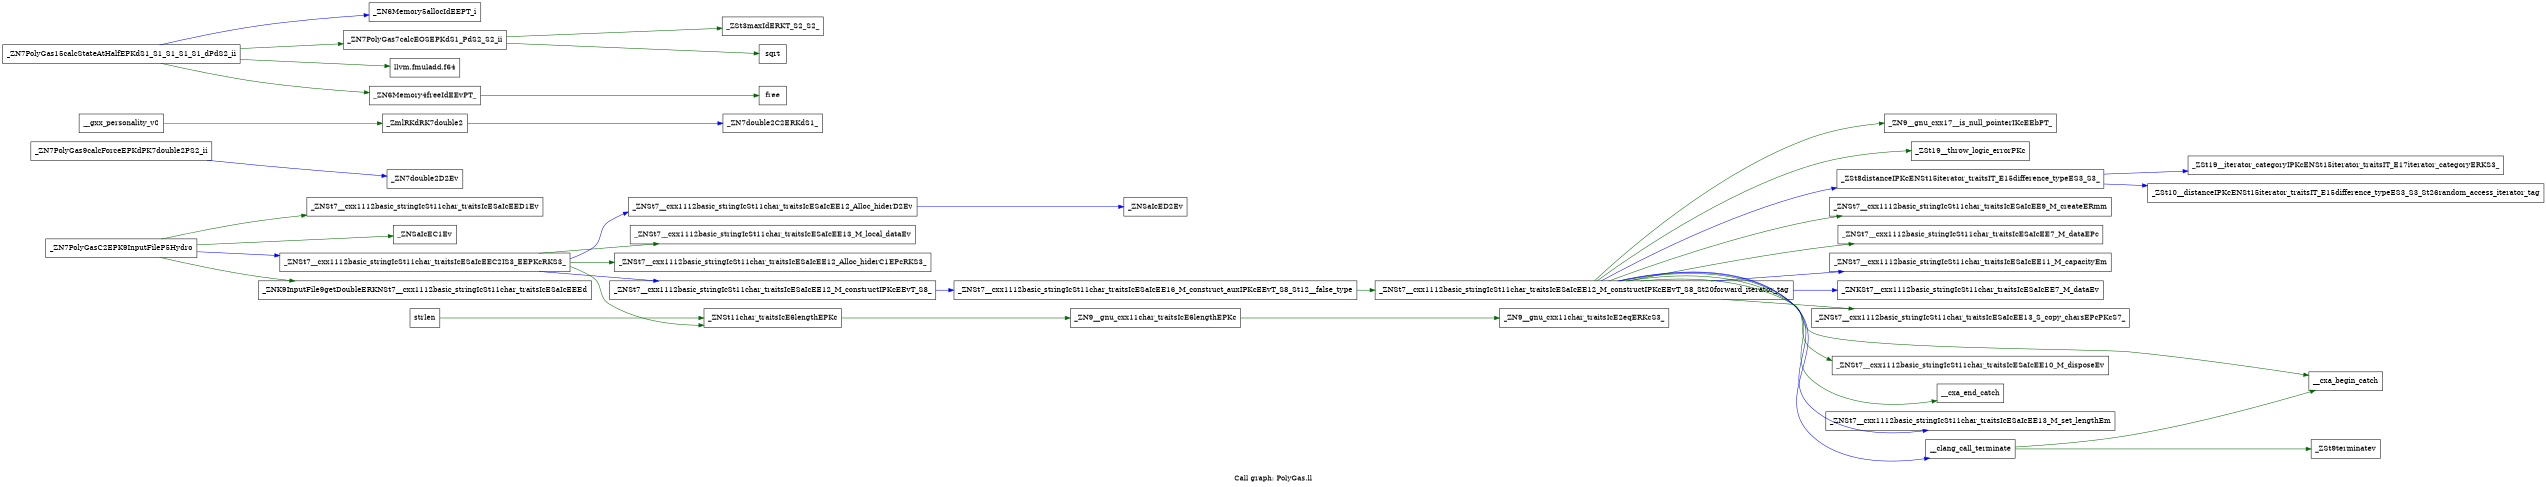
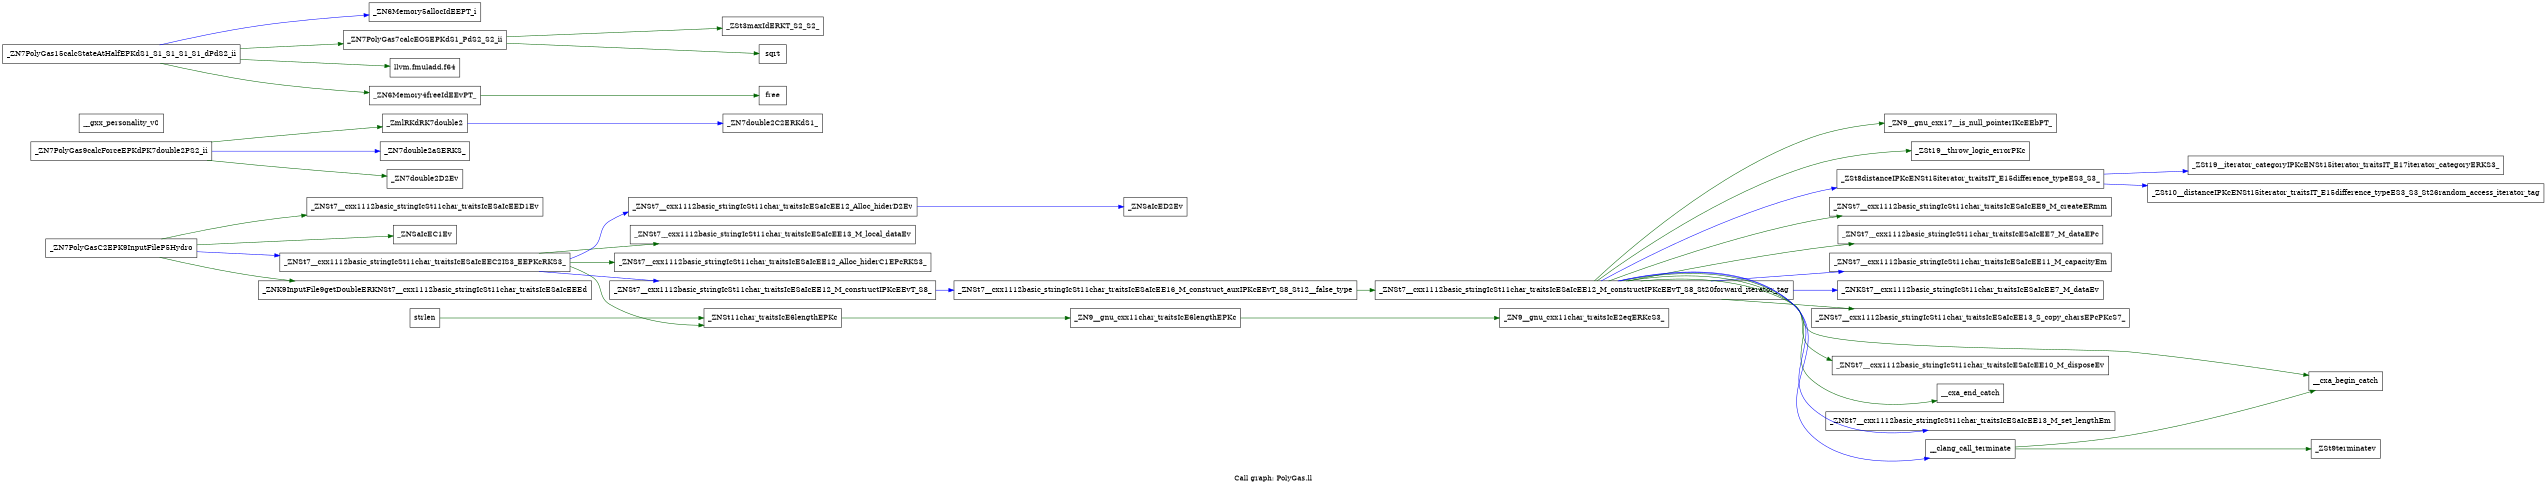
edge "__gxx_personality_v0" -> "_ZmlRKdRK7double2": now "_ZN7PolyGas9calcForceEPKdPK7double2PS2_ii" -> "_ZmlRKdRK7double2"
node "_ZN7double2aSERKS_": added
edge "_ZN7PolyGas9calcForceEPKdPK7double2PS2_ii" -> "_ZN7double2D2Ev": color blue -> darkgreen
